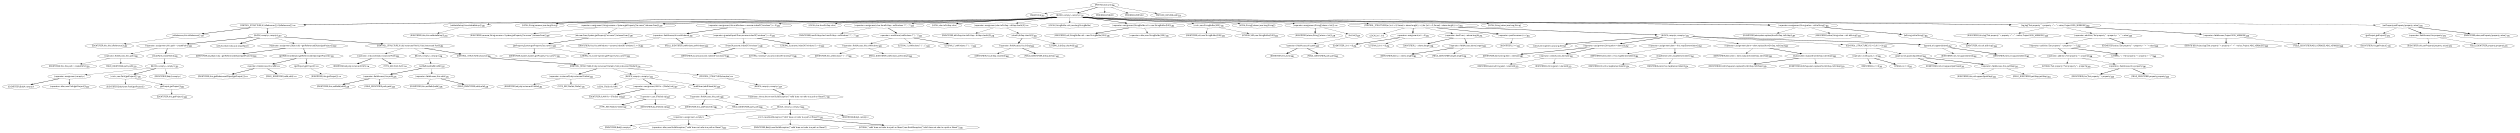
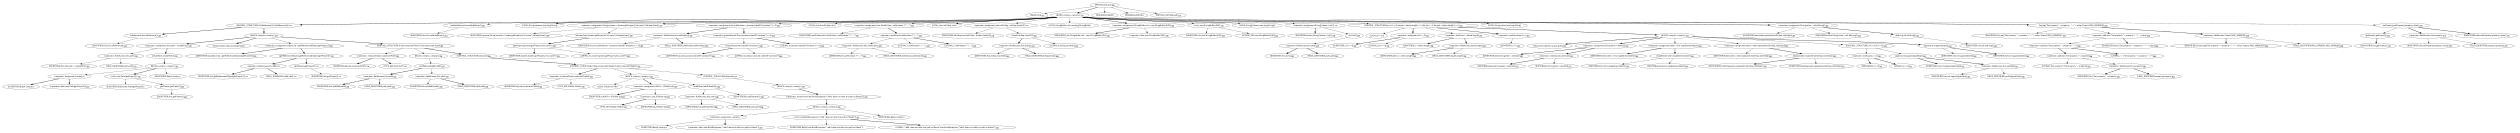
edge "(<operator>.assignment,elem = this.mapElement(elem))" -> "(IDENTIFIER,elem,elem = this.mapElement(elem))": style solid -> bold
edge "(<operator>.indexAccess,elems[i])" -> "(IDENTIFIER,elems,String elem = elems[i])": style solid -> bold
node "(IDENTIFIER,fs,addFileset(fs))": added
